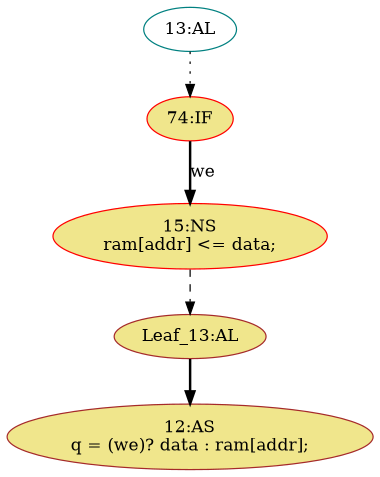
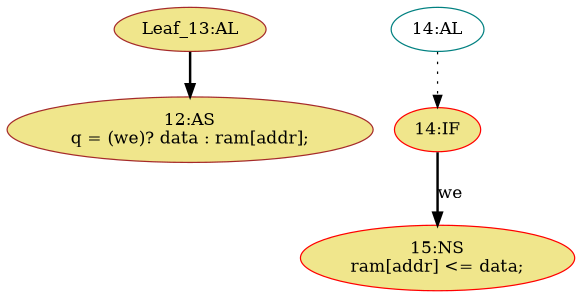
node "13:AL": label "13:AL" -> "14:AL"
node "74:IF": label "74:IF" -> "14:IF"
edge "15:NS ram[addr] <= data;" -> "Leaf_13:AL": removed
